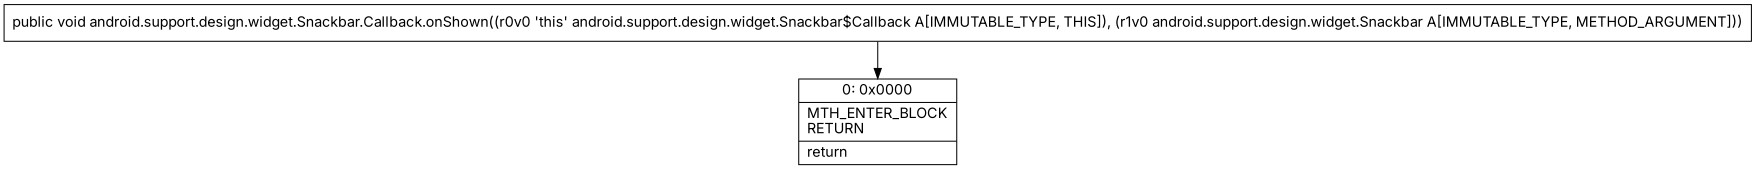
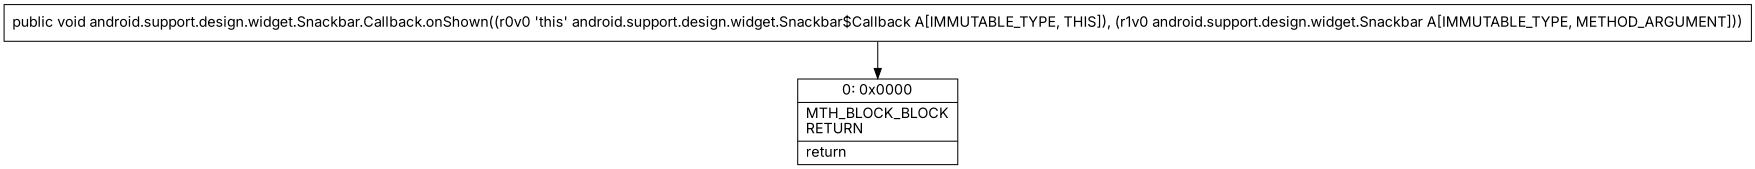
node "0: 0x0000": text "MTH_ENTER_BLOCK" -> "MTH_BLOCK_BLOCK"
